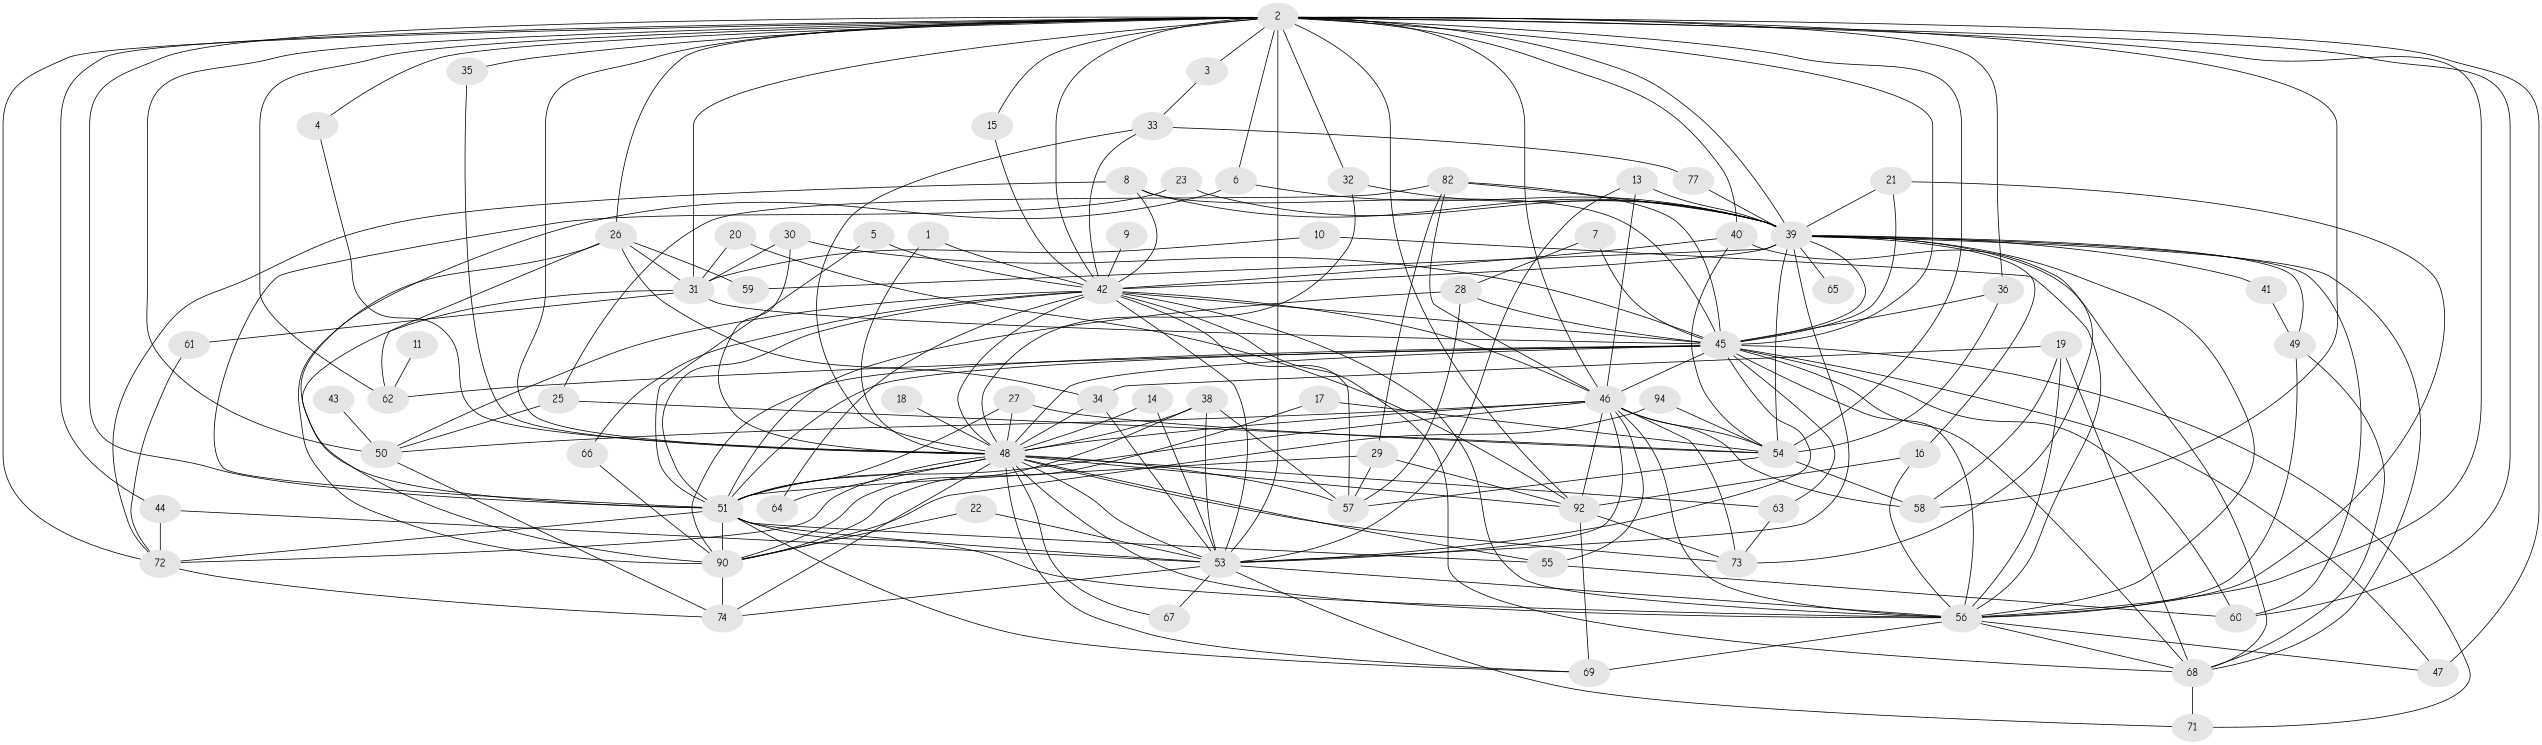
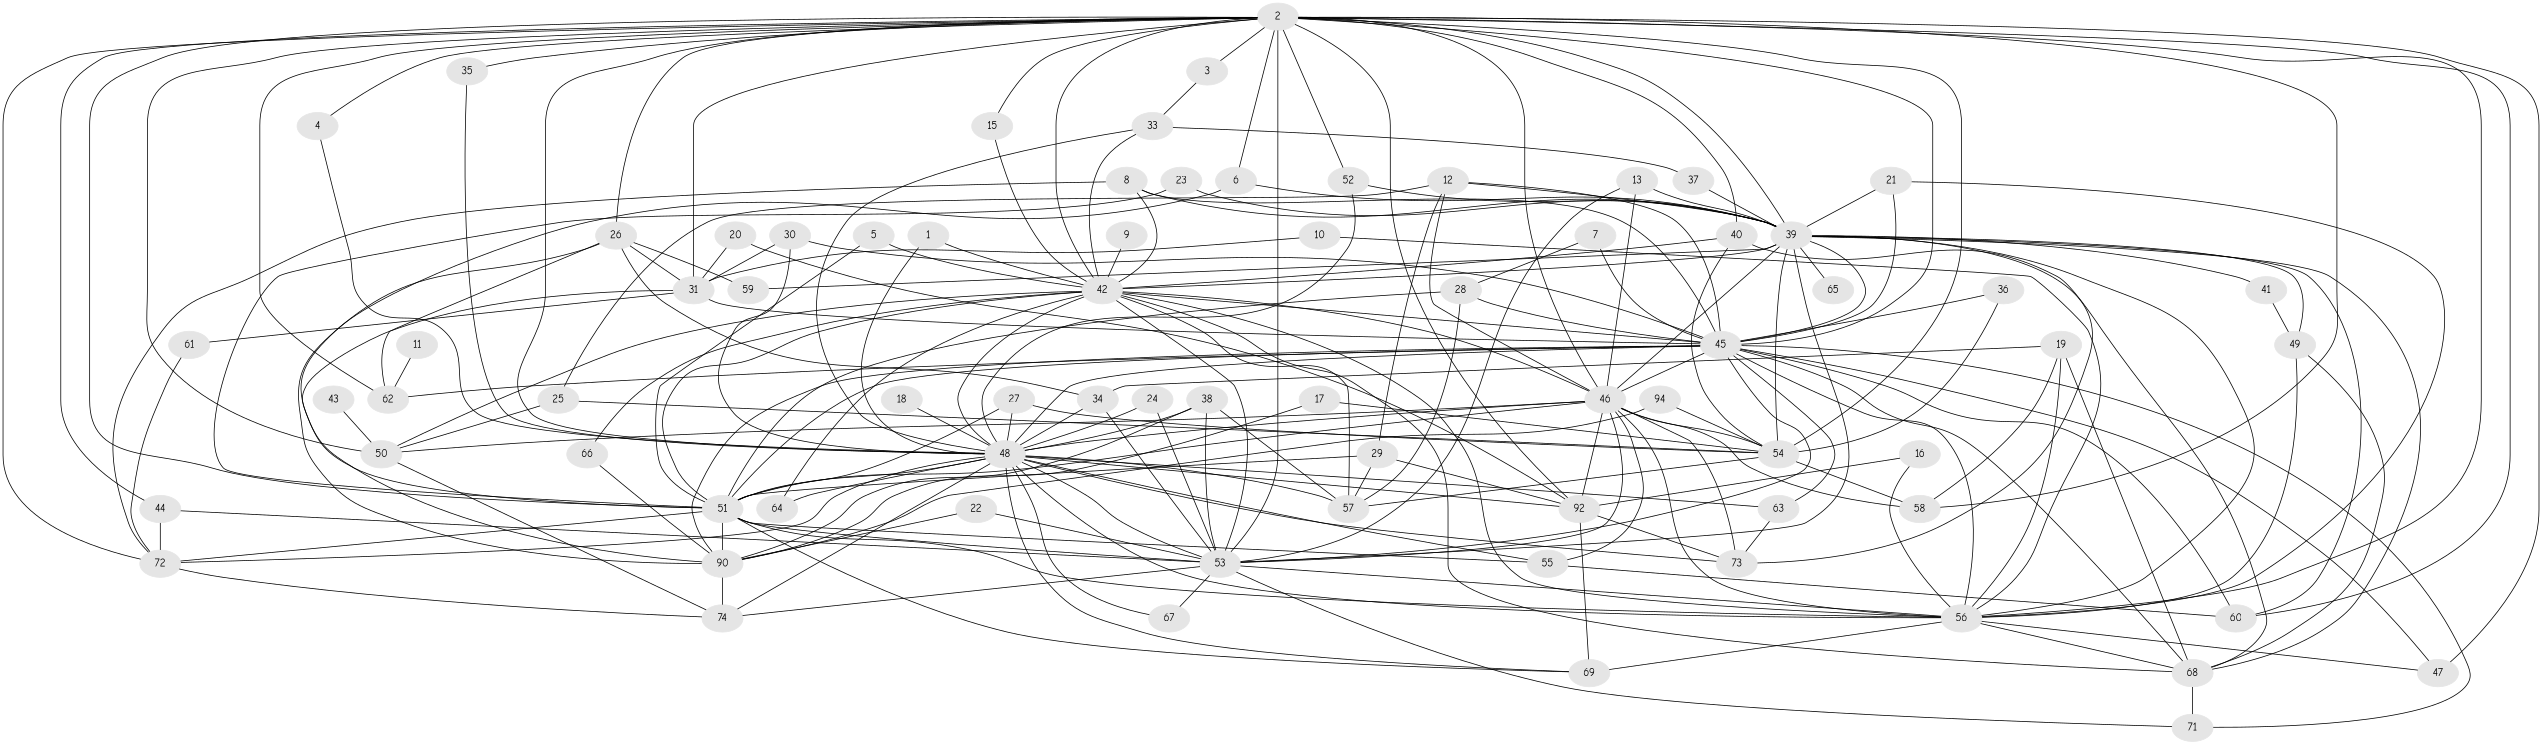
edge "2" -- "36": removed
node "32": label "32" -> "52"
node "82": label "82" -> "12"
node "77": label "77" -> "37"
edge "39" -- "16": now "39" -- "46"
node "14": label "14" -> "24"
